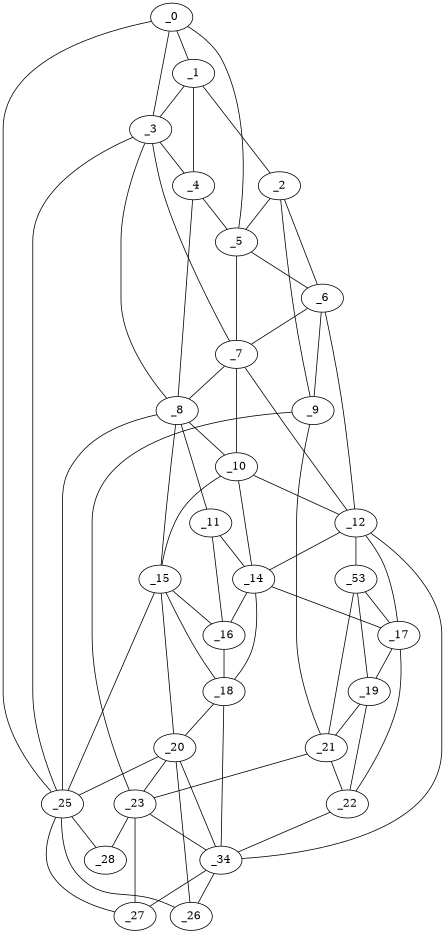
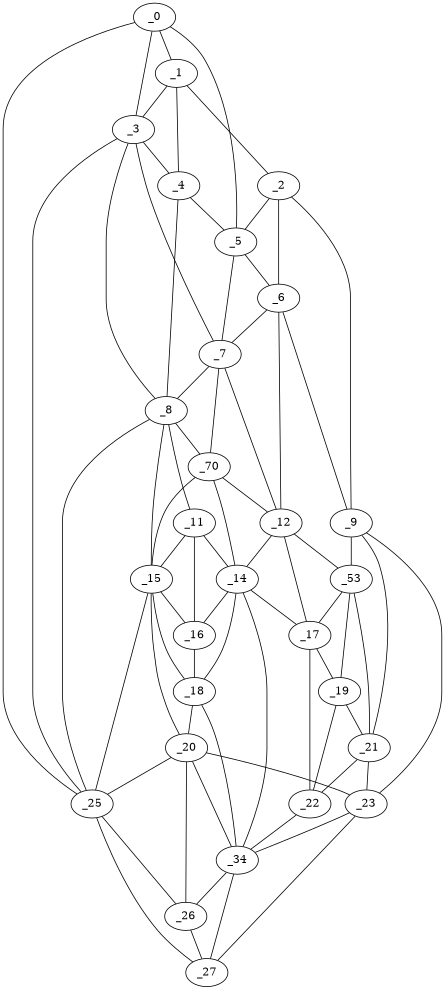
node "_10": label "_10" -> "_70"
edge "_11" -- "_15": added
edge "_9" -- "_53": added
edge "_12" -- "_34": now "_14" -- "_34"
node "_28": removed
edge "_26" -- "_27": added
